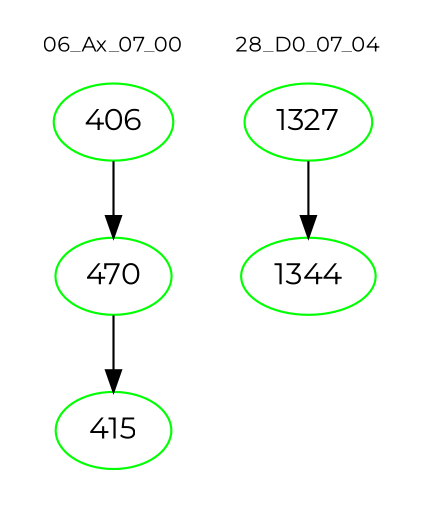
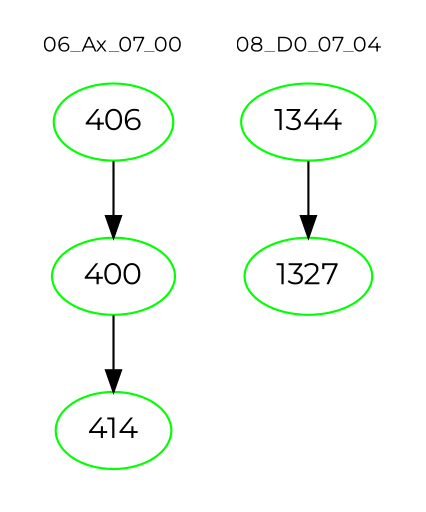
cluster "28_D0_07_04": label "28_D0_07_04" -> "08_D0_07_04"
edge "1327" -> "1344": reversed
node "470": label "470" -> "400"
node "415": label "415" -> "414"
